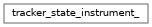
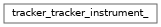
node "tracker_state_instrument_": label "tracker_state_instrument_" -> "tracker_tracker_instrument_"
